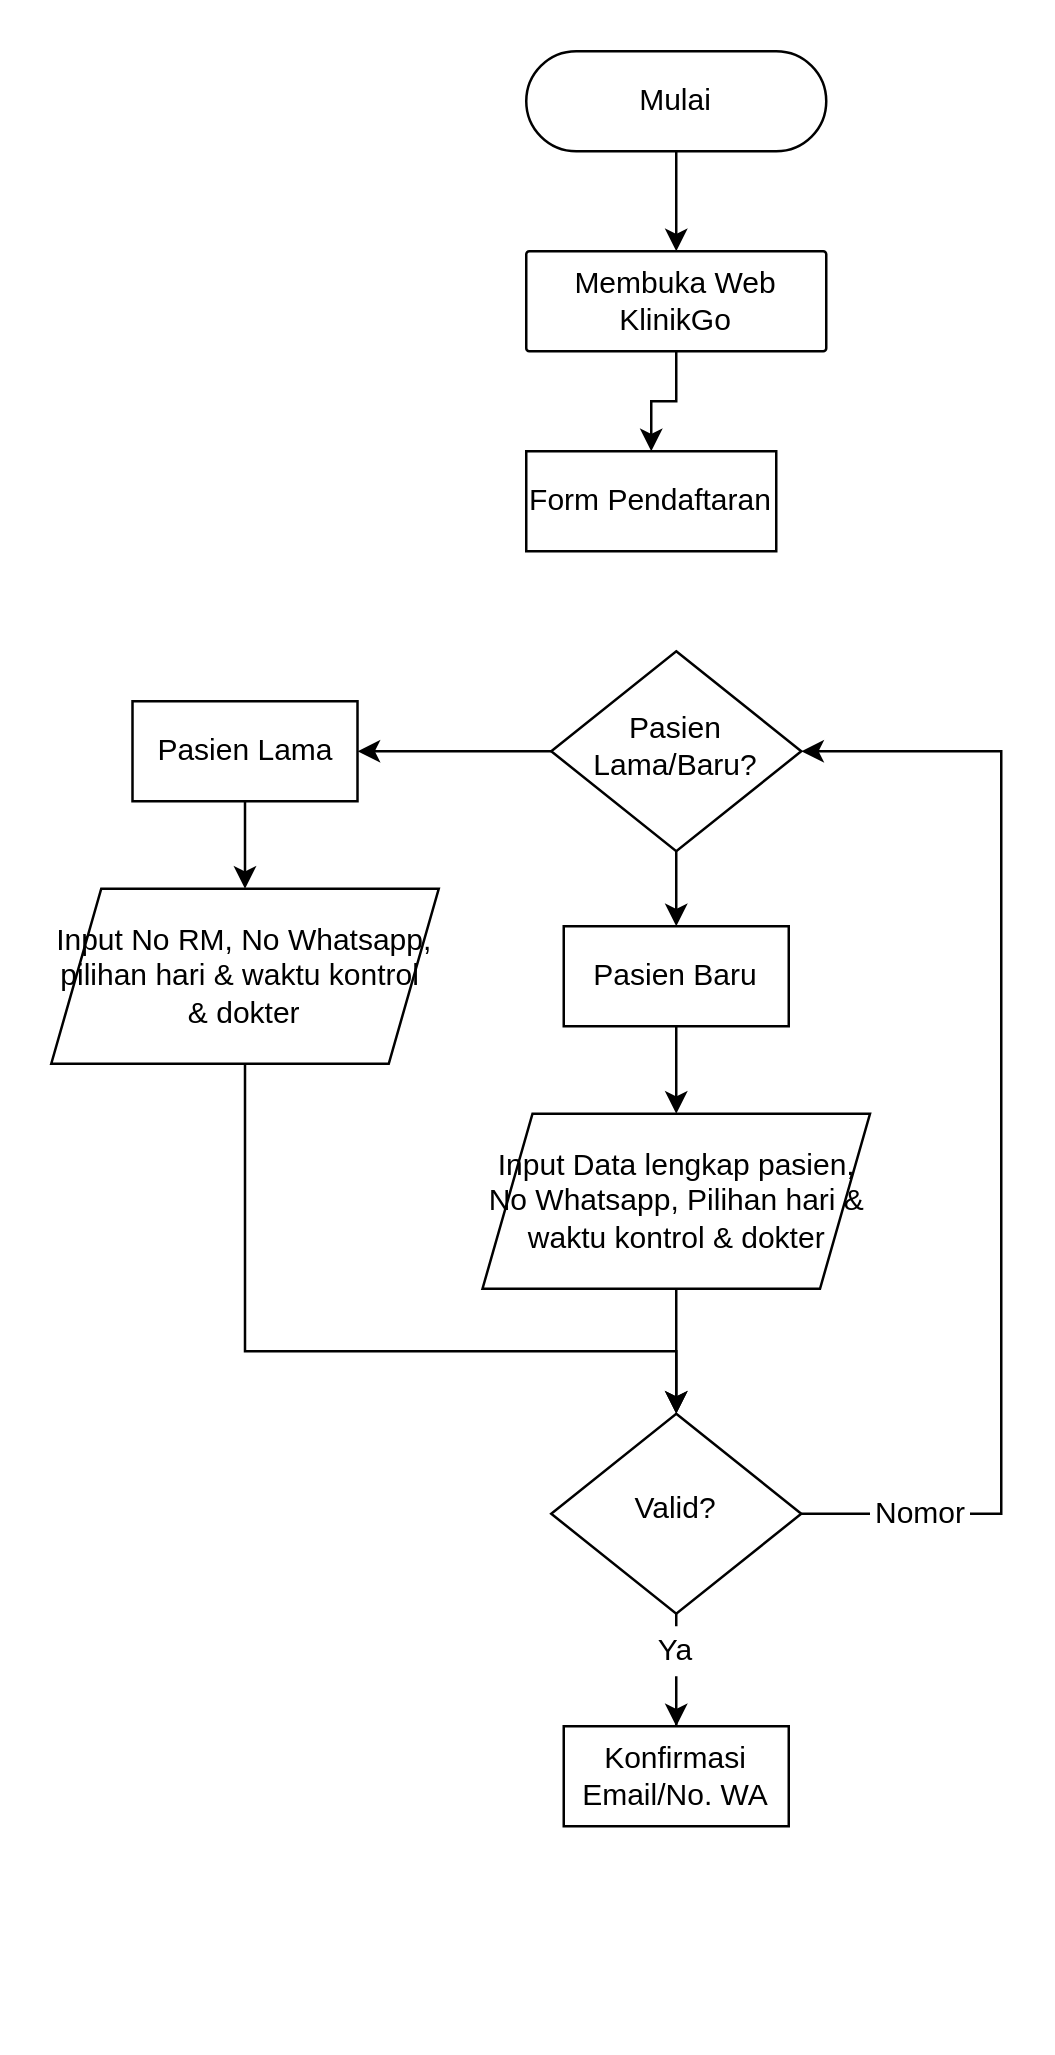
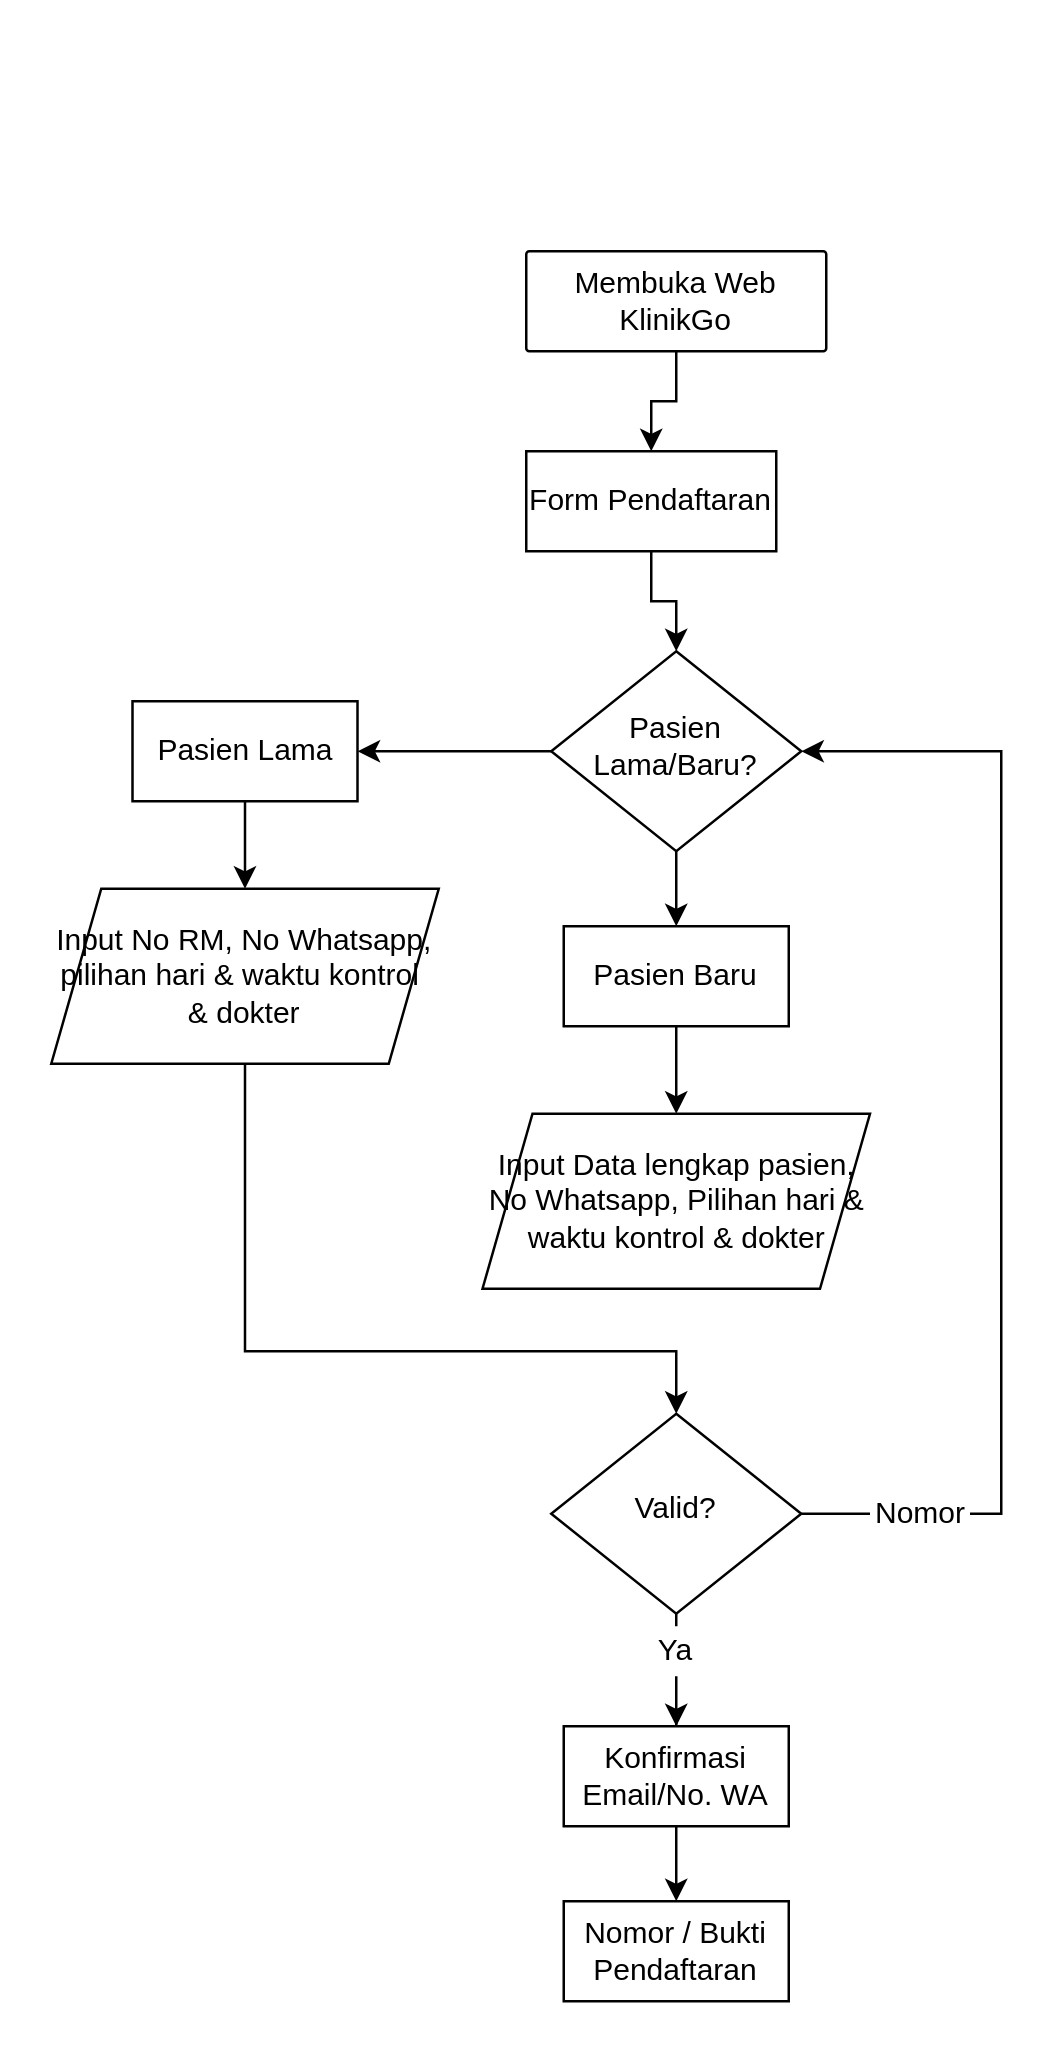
node "Mulai": removed
edge "Mulai" -> "Membuka Web KlinikGo": removed
edge "Form Pendaftaran" -> "Pasien Lama/Baru?": added
edge "Input Data lengkap pasien, No Whatsapp, Pilihan hari & waktu kontrol & dokter" -> "Valid?": removed
edge "Konfirmasi Email/No. WA" -> "Nomor / Bukti Pendaftaran": added
node "Nomor / Bukti Pendaftaran": added
